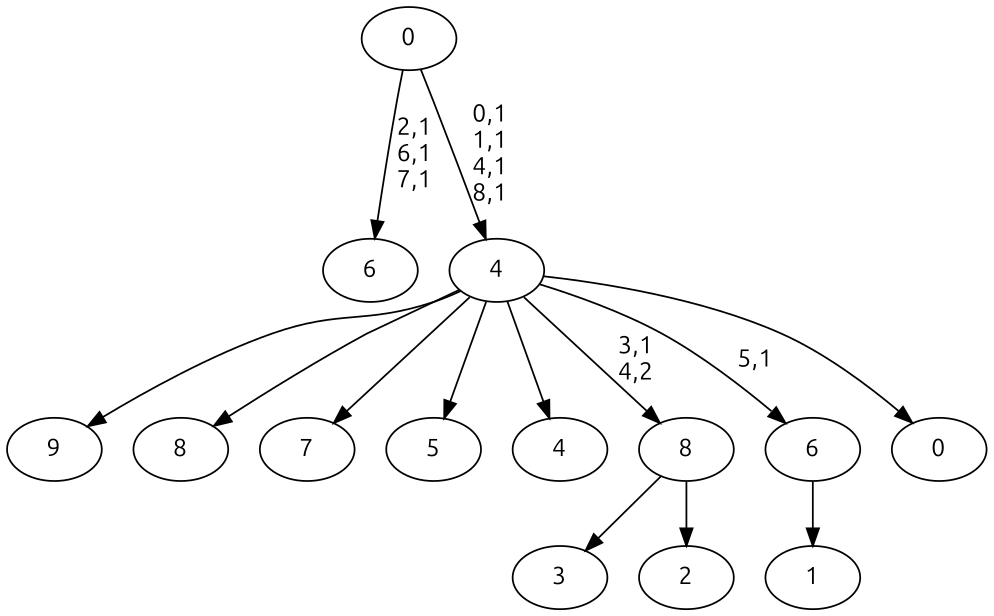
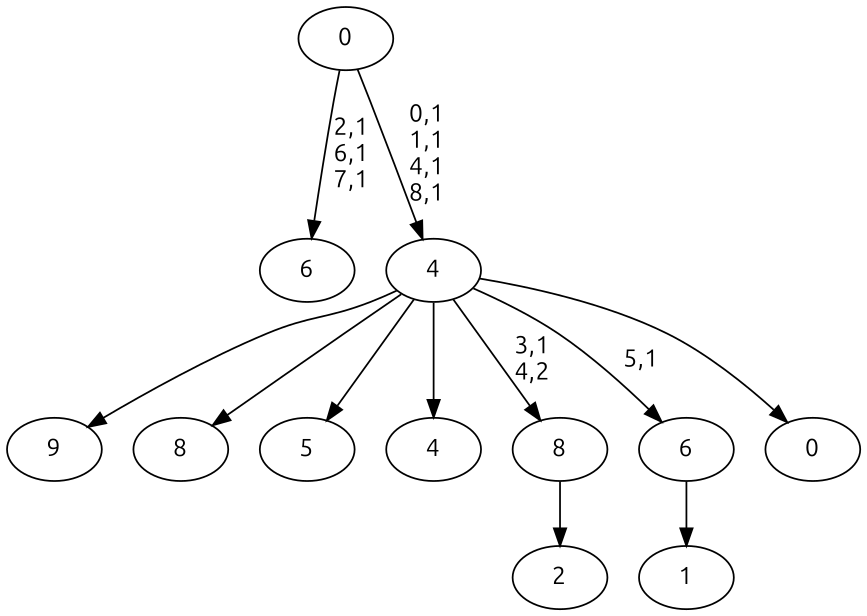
node "7": removed
node "3": removed
